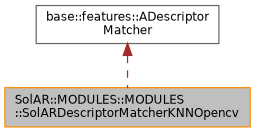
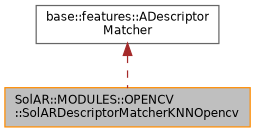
node "SolAR::MODULES::MODULES ::SolARDescriptorMatcherKNNOpencv": label "SolAR::MODULES::MODULES ::SolARDescriptorMatcherKNNOpencv" -> "SolAR::MODULES::OPENCV ::SolARDescriptorMatcherKNNOpencv"
